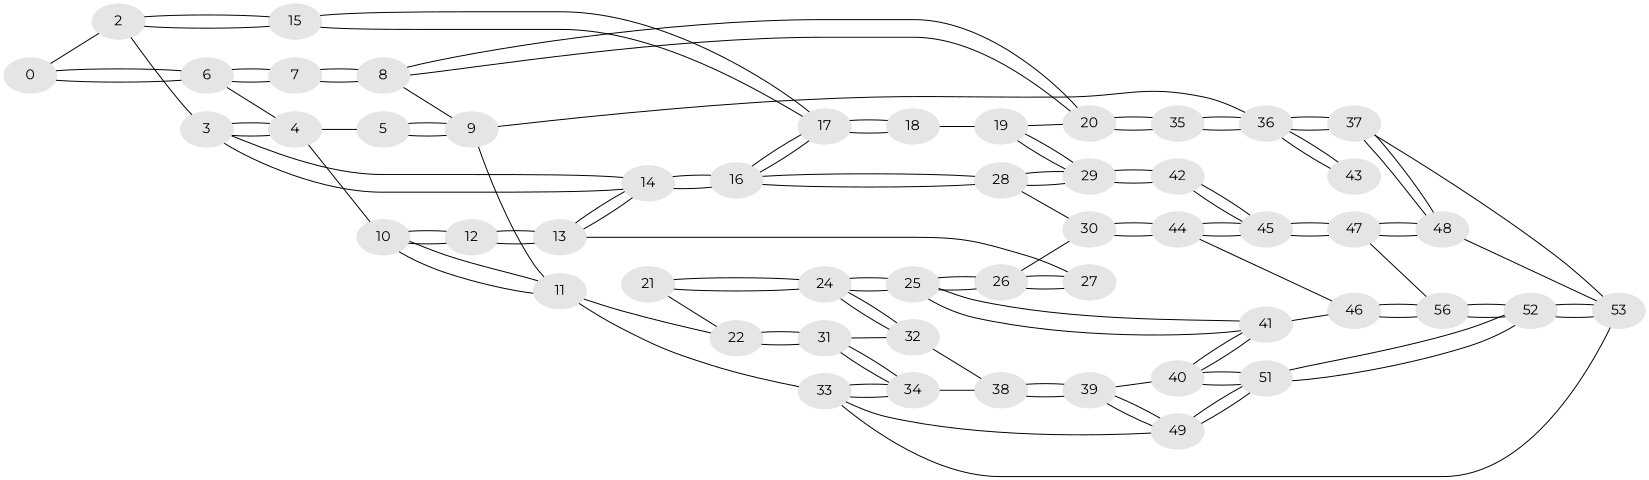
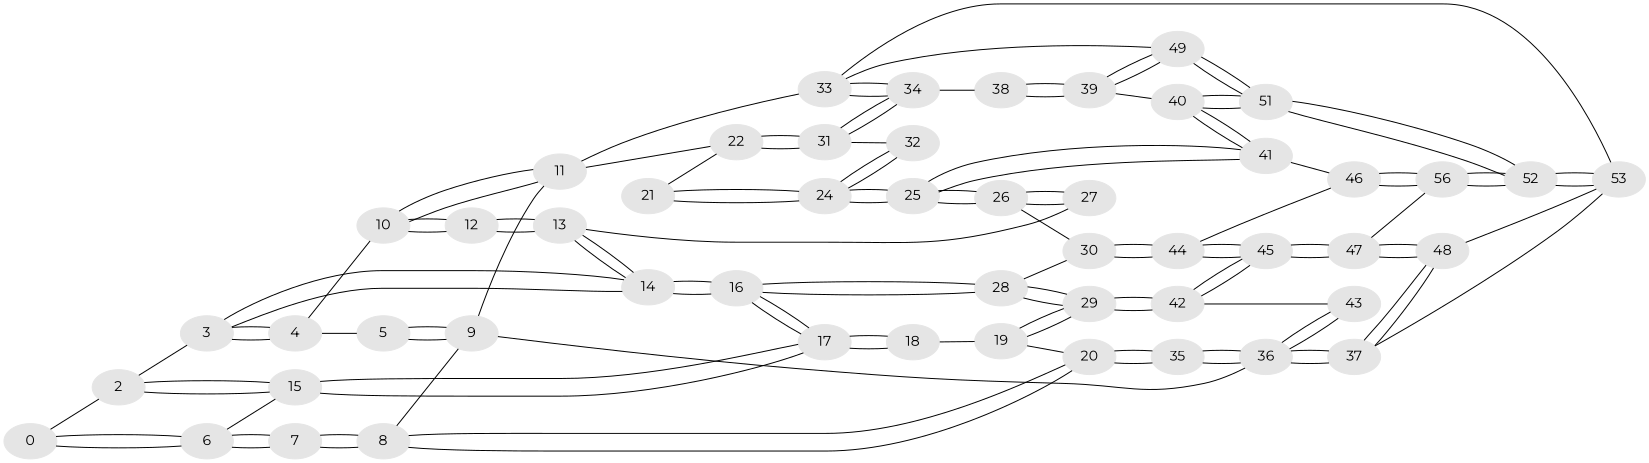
edge "6" -- "4": now "6" -- "15"
edge "42" -- "43": added
edge "32" -- "38": removed
